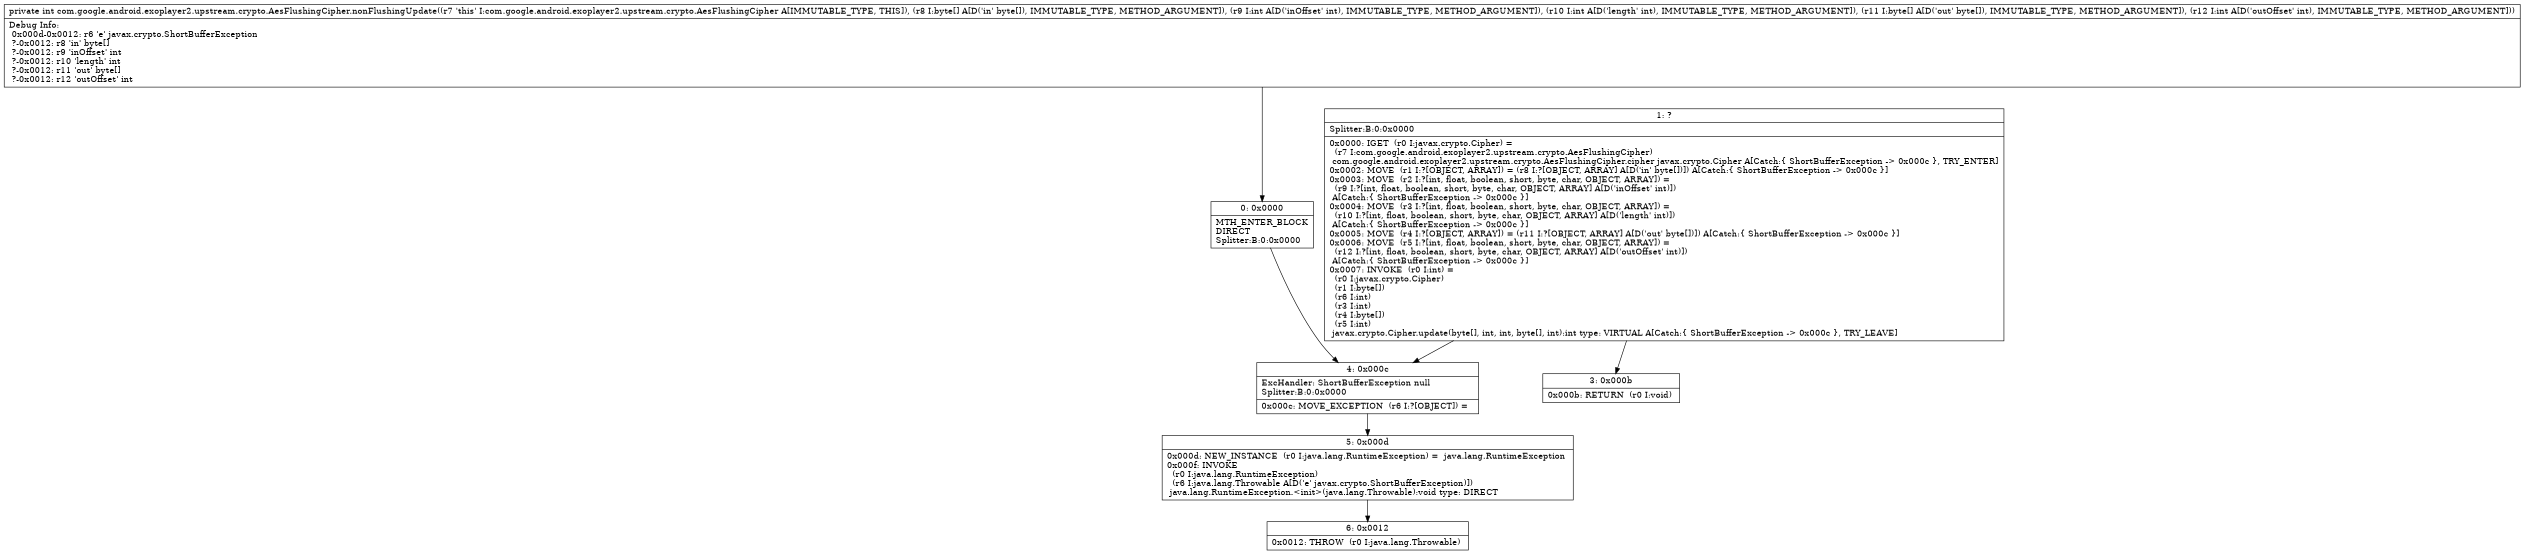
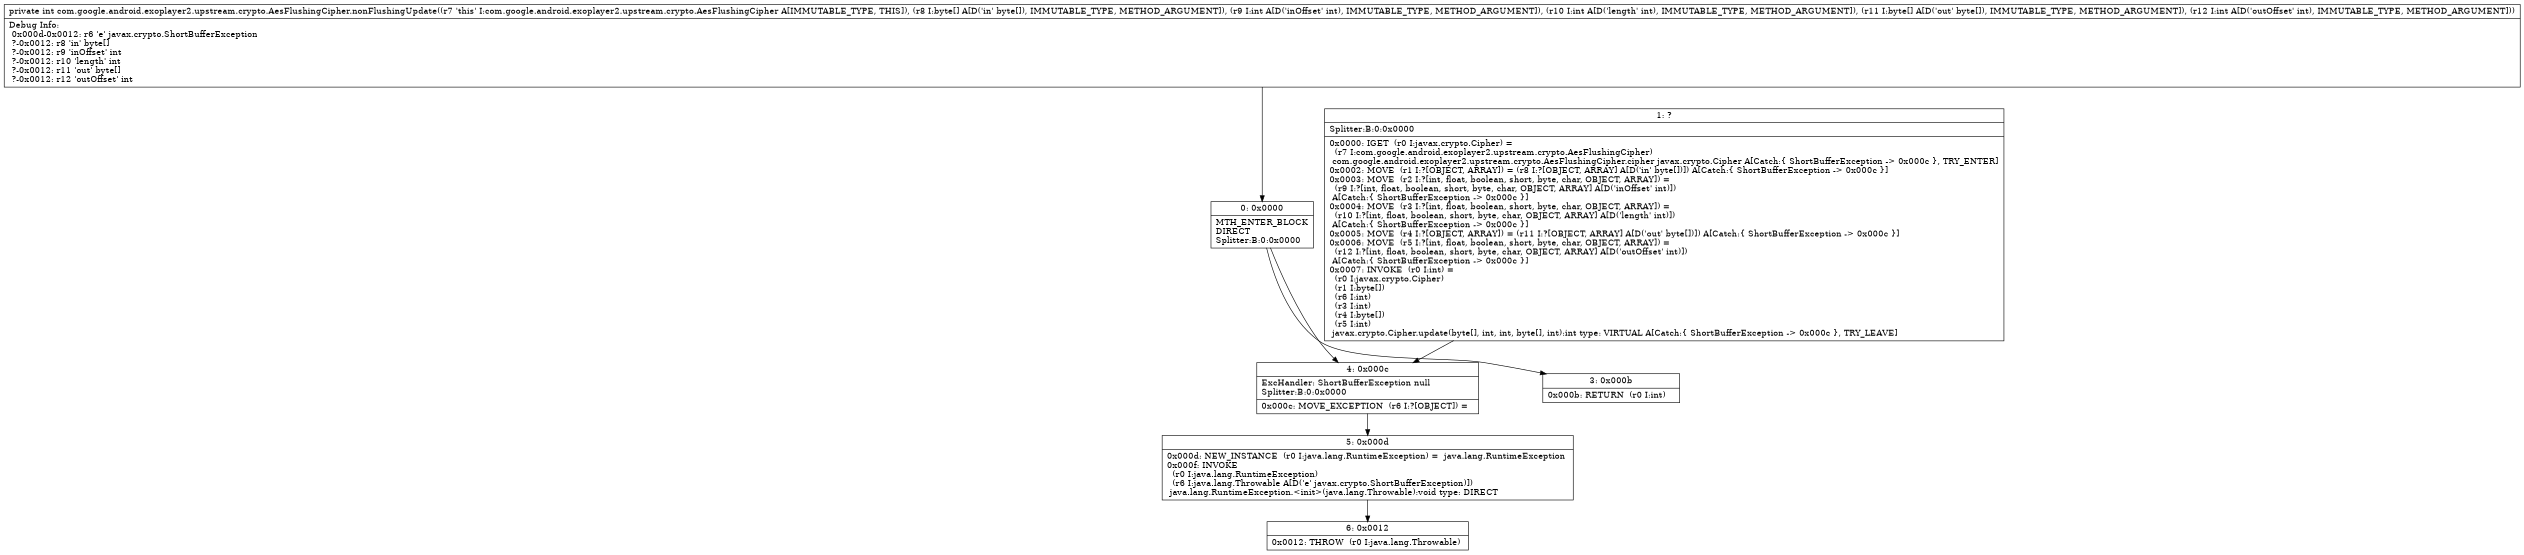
edge "1: ?" -> "3: 0x000b": now "0: 0x0000" -> "3: 0x000b"
node "3: 0x000b": text "0x000b: RETURN  (r0 I:void)" -> "0x000b: RETURN  (r0 I:int)"
